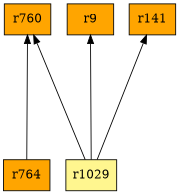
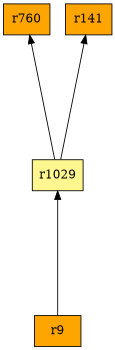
edge "r1029" -> "r9": reversed
node "r764": removed
